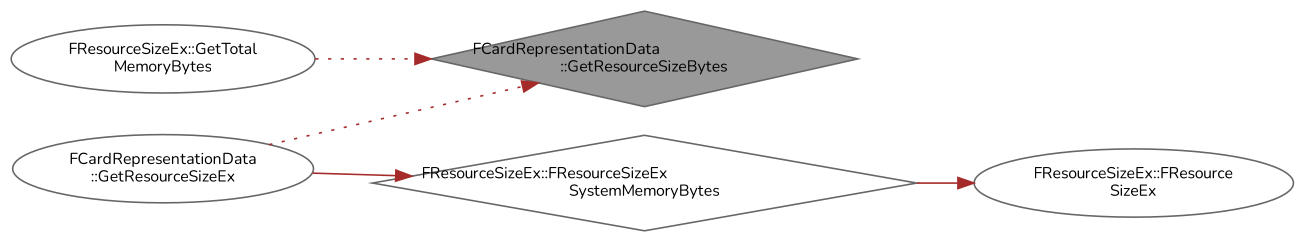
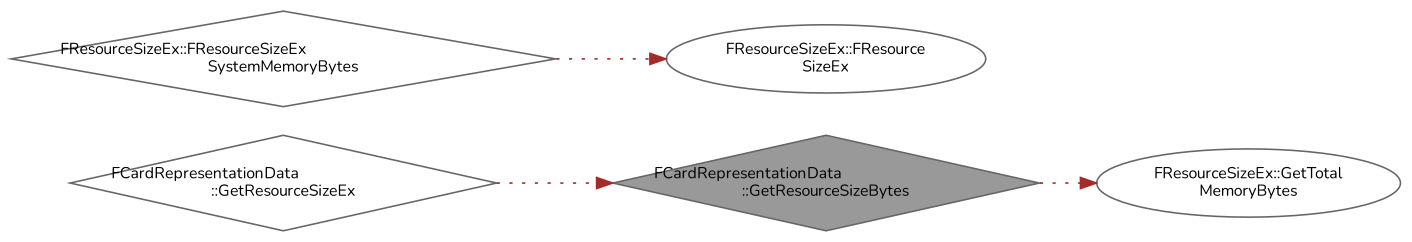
edge "FResourceSizeEx::GetTotal MemoryBytes" -> "FCardRepresentationData ::GetResourceSizeBytes": reversed
node "FCardRepresentationData ::GetResourceSizeEx": shape ellipse -> diamond
edge "FCardRepresentationData ::GetResourceSizeEx" -> "FResourceSizeEx::FResourceSizeEx SystemMemoryBytes": removed
edge "FResourceSizeEx::FResourceSizeEx SystemMemoryBytes" -> "FResourceSizeEx::FResource SizeEx": style solid -> dotted
